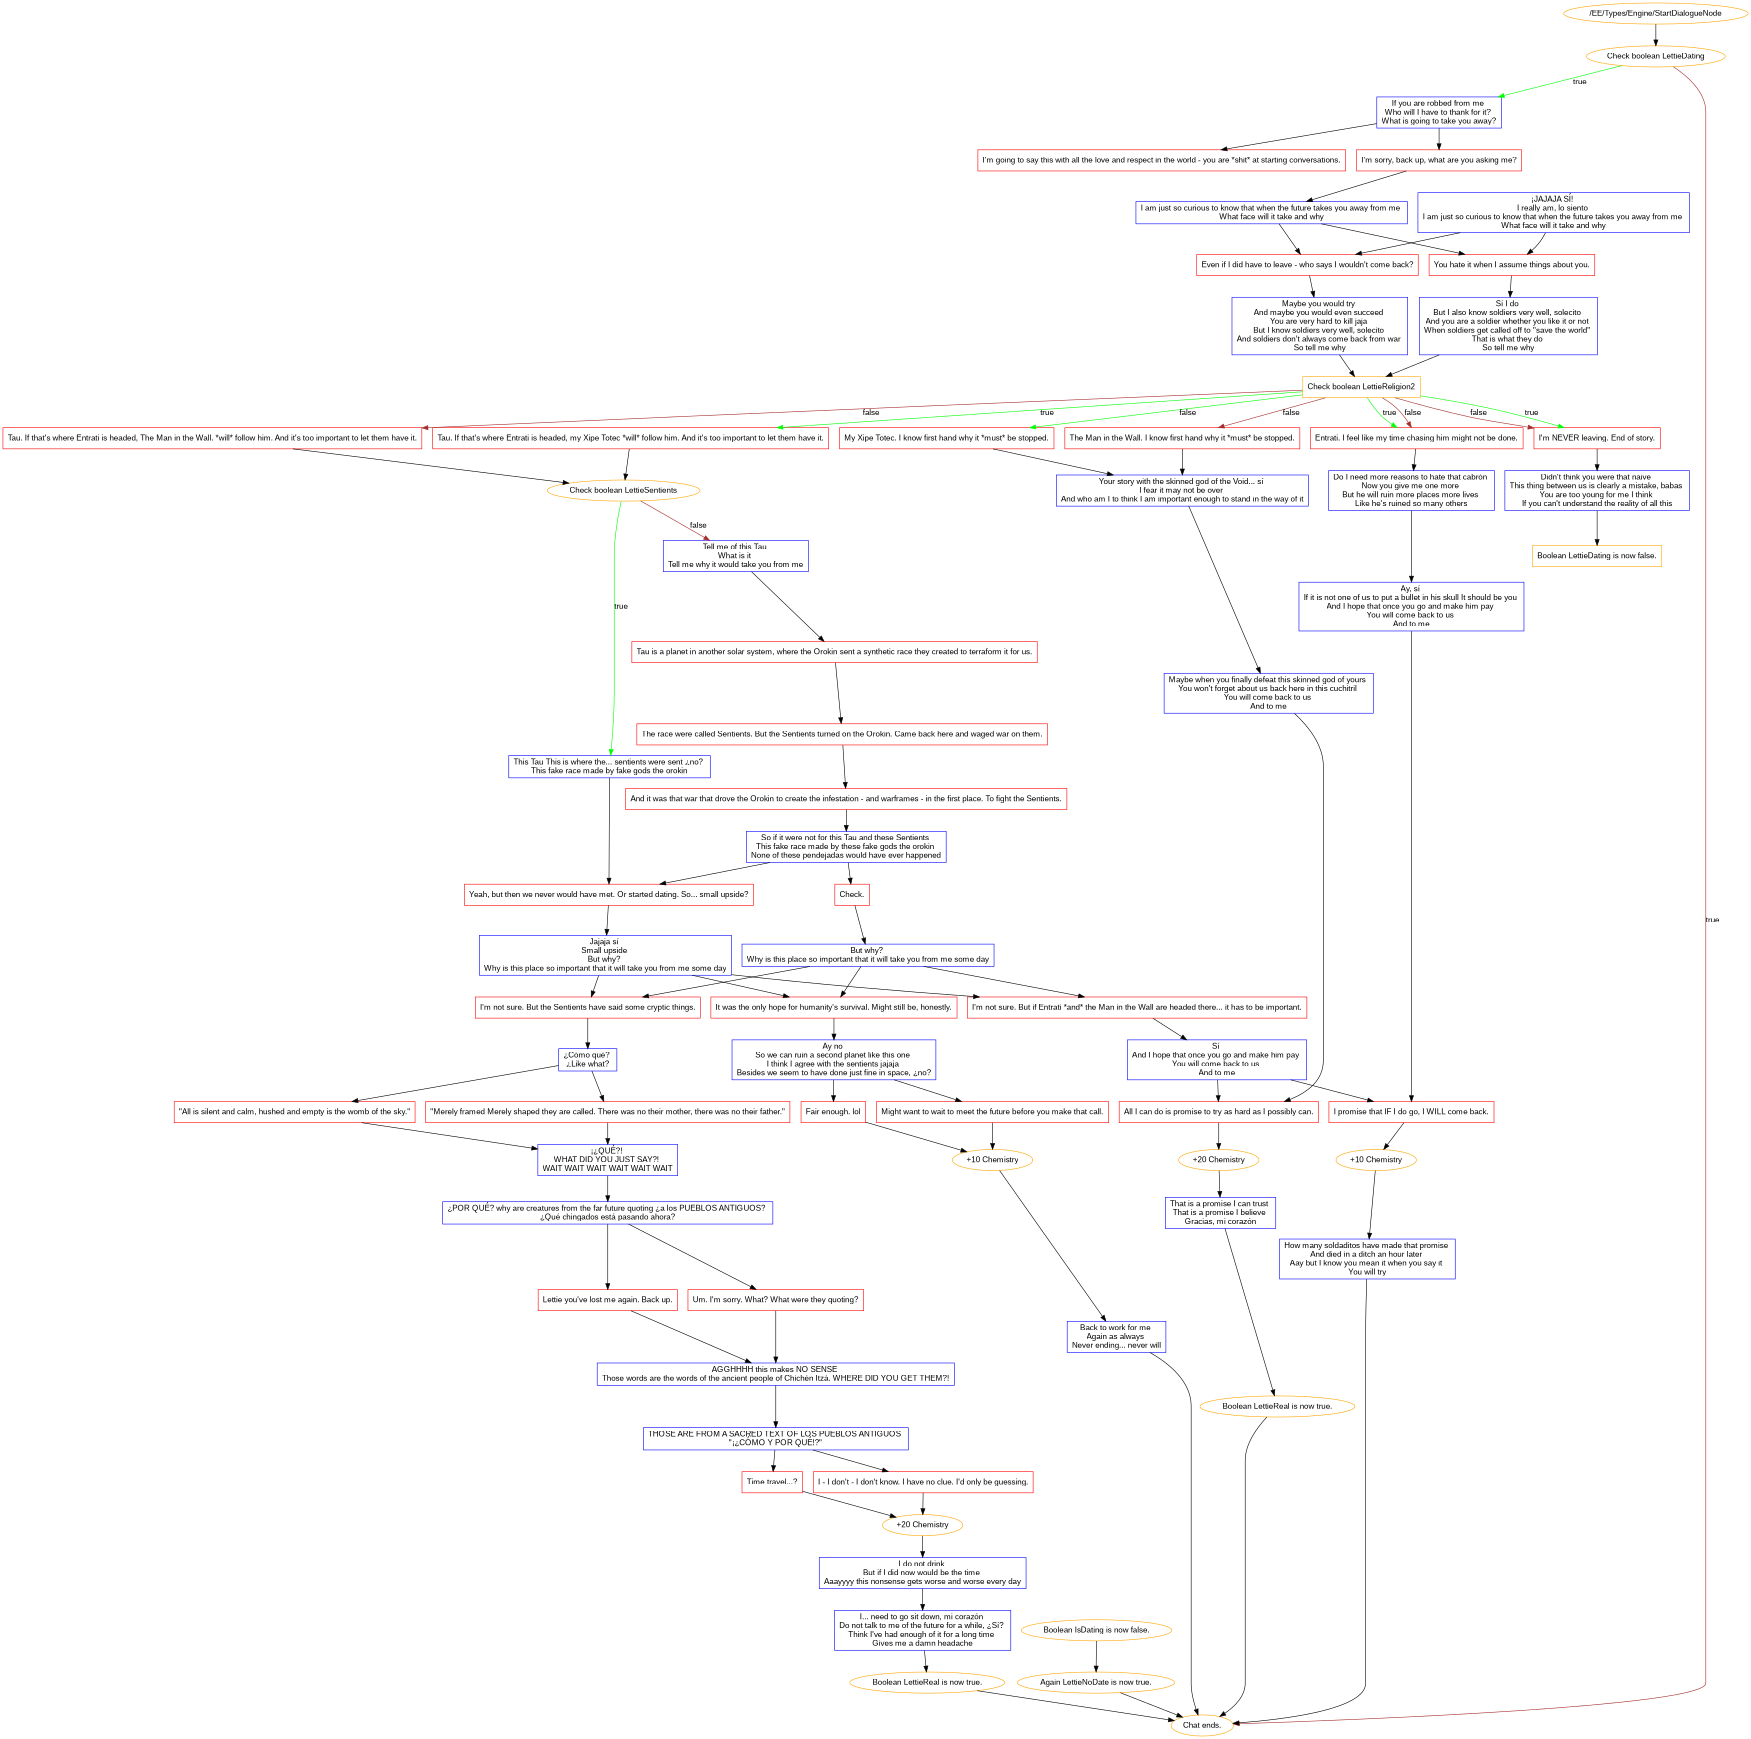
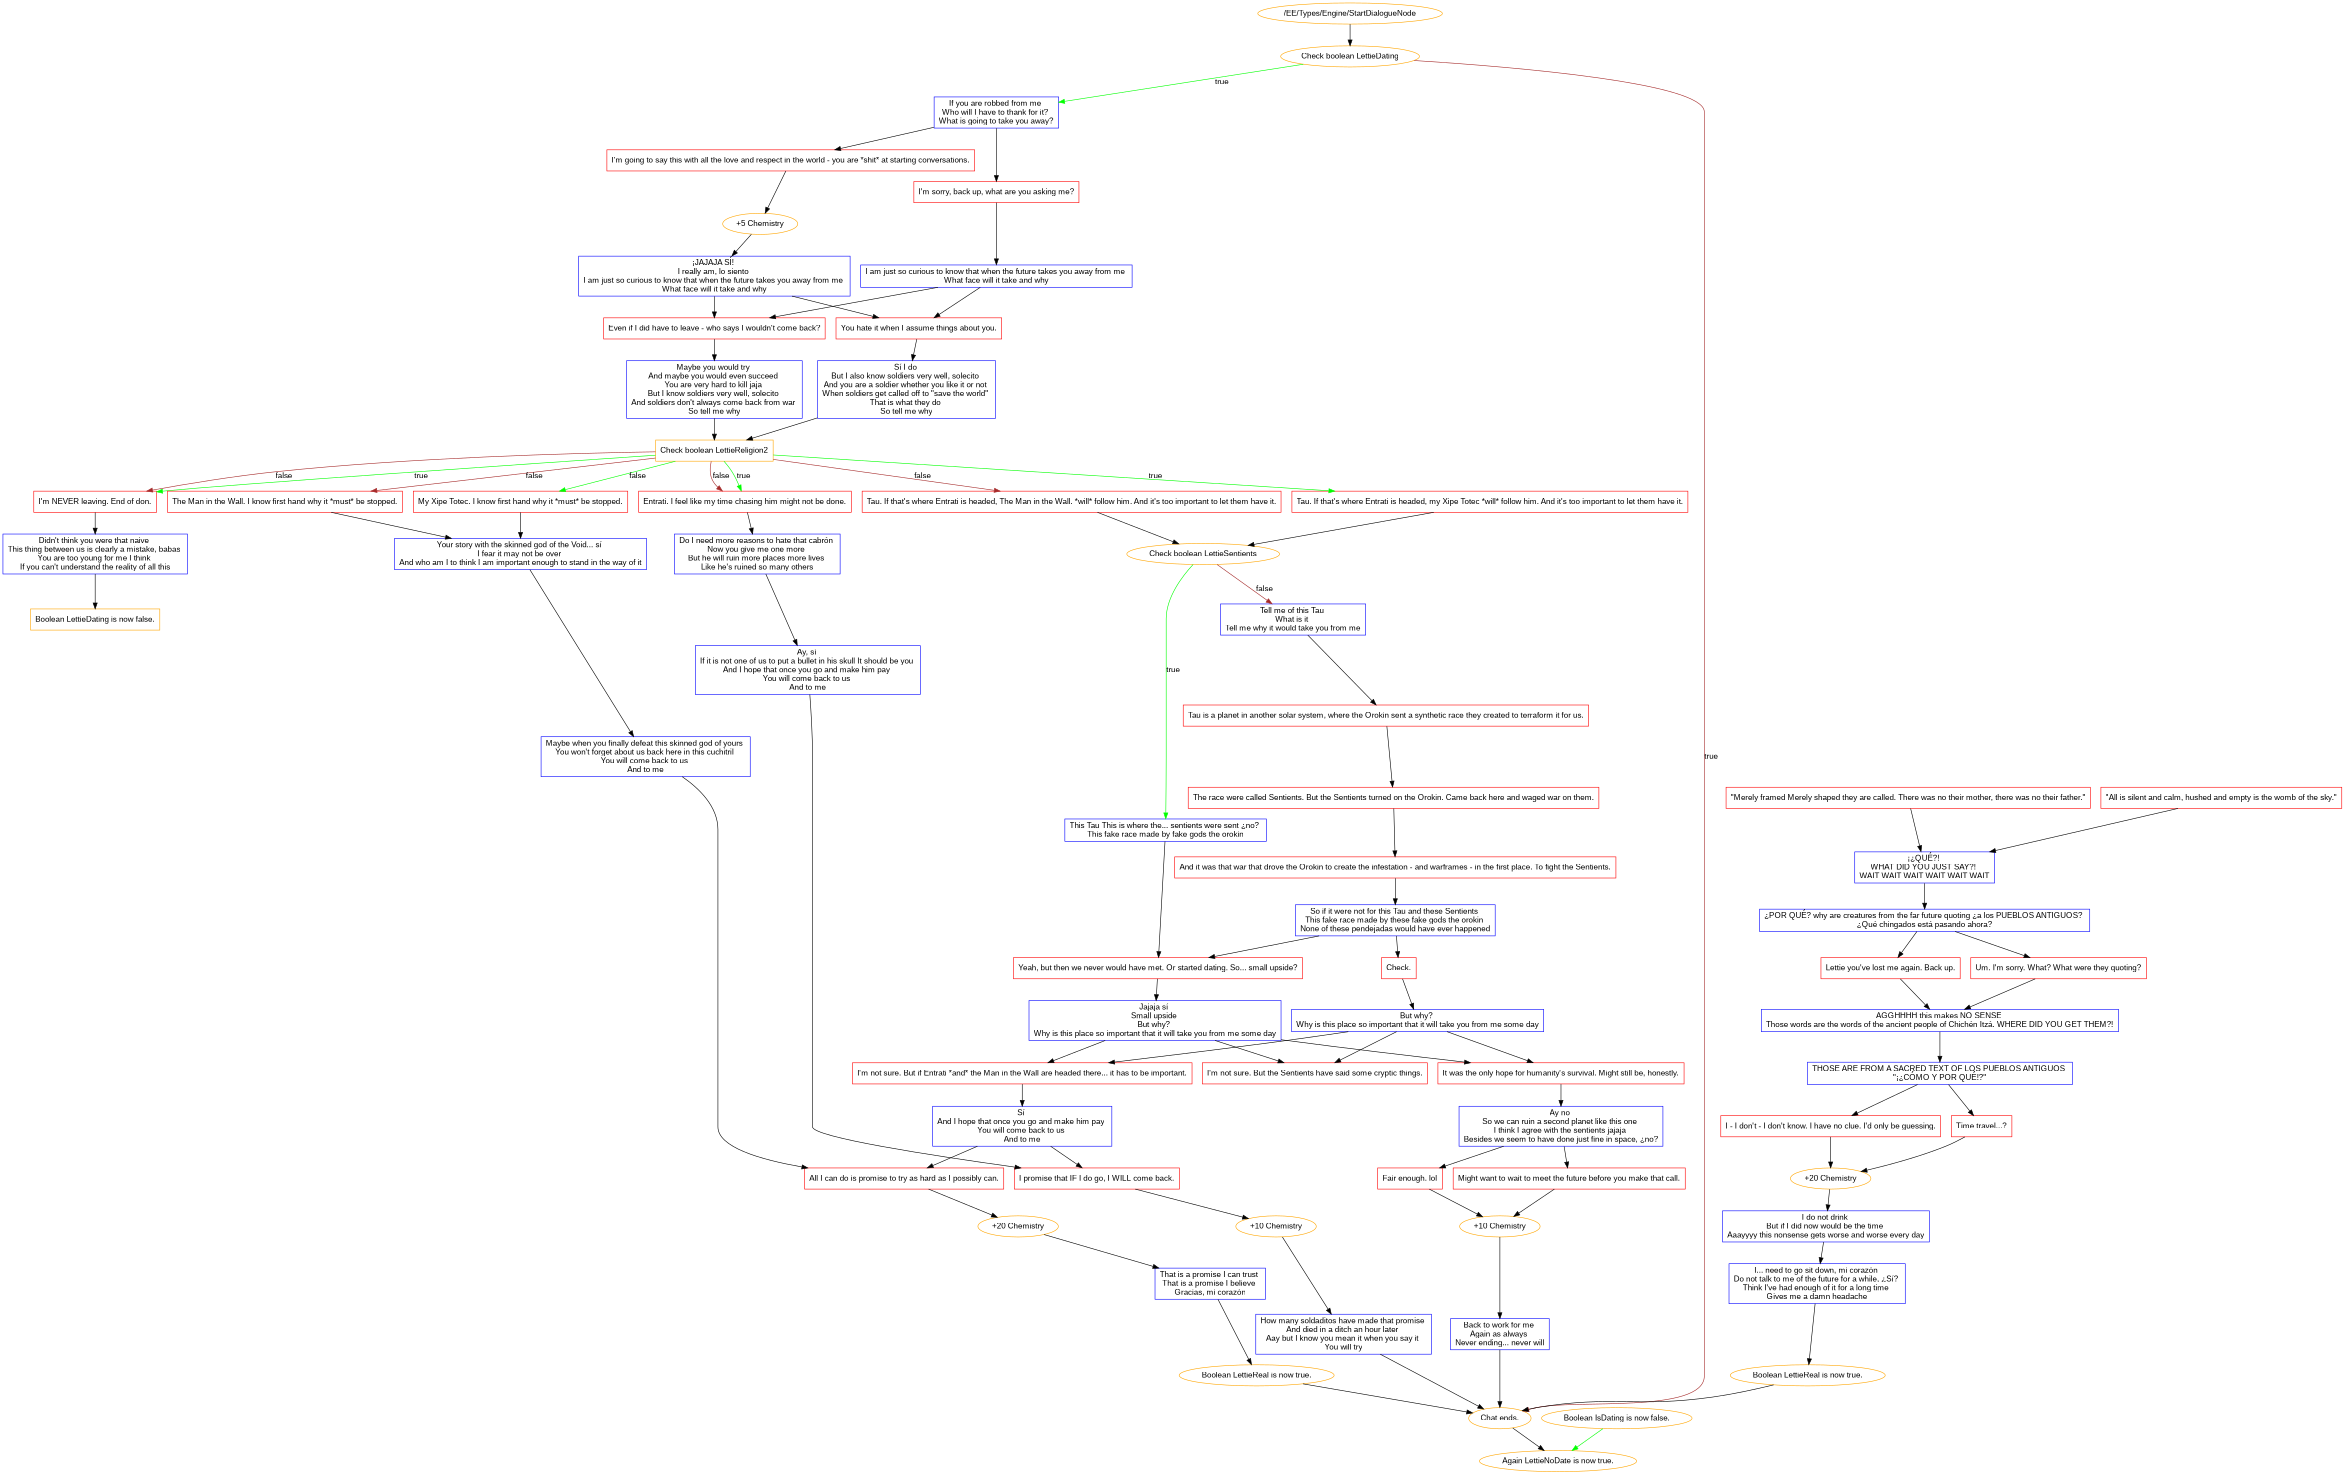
node "+5 Chemistry": added
node "I'm NEVER leaving. End of story.": label "I'm NEVER leaving. End of story." -> "I'm NEVER leaving. End of don."
node "¿Cómo qué? ¿Like what?": removed
edge "Boolean IsDating is now false." -> "Again LettieNoDate is now true.": color black -> green
edge "Again LettieNoDate is now true." -> "Chat ends.": reversed
